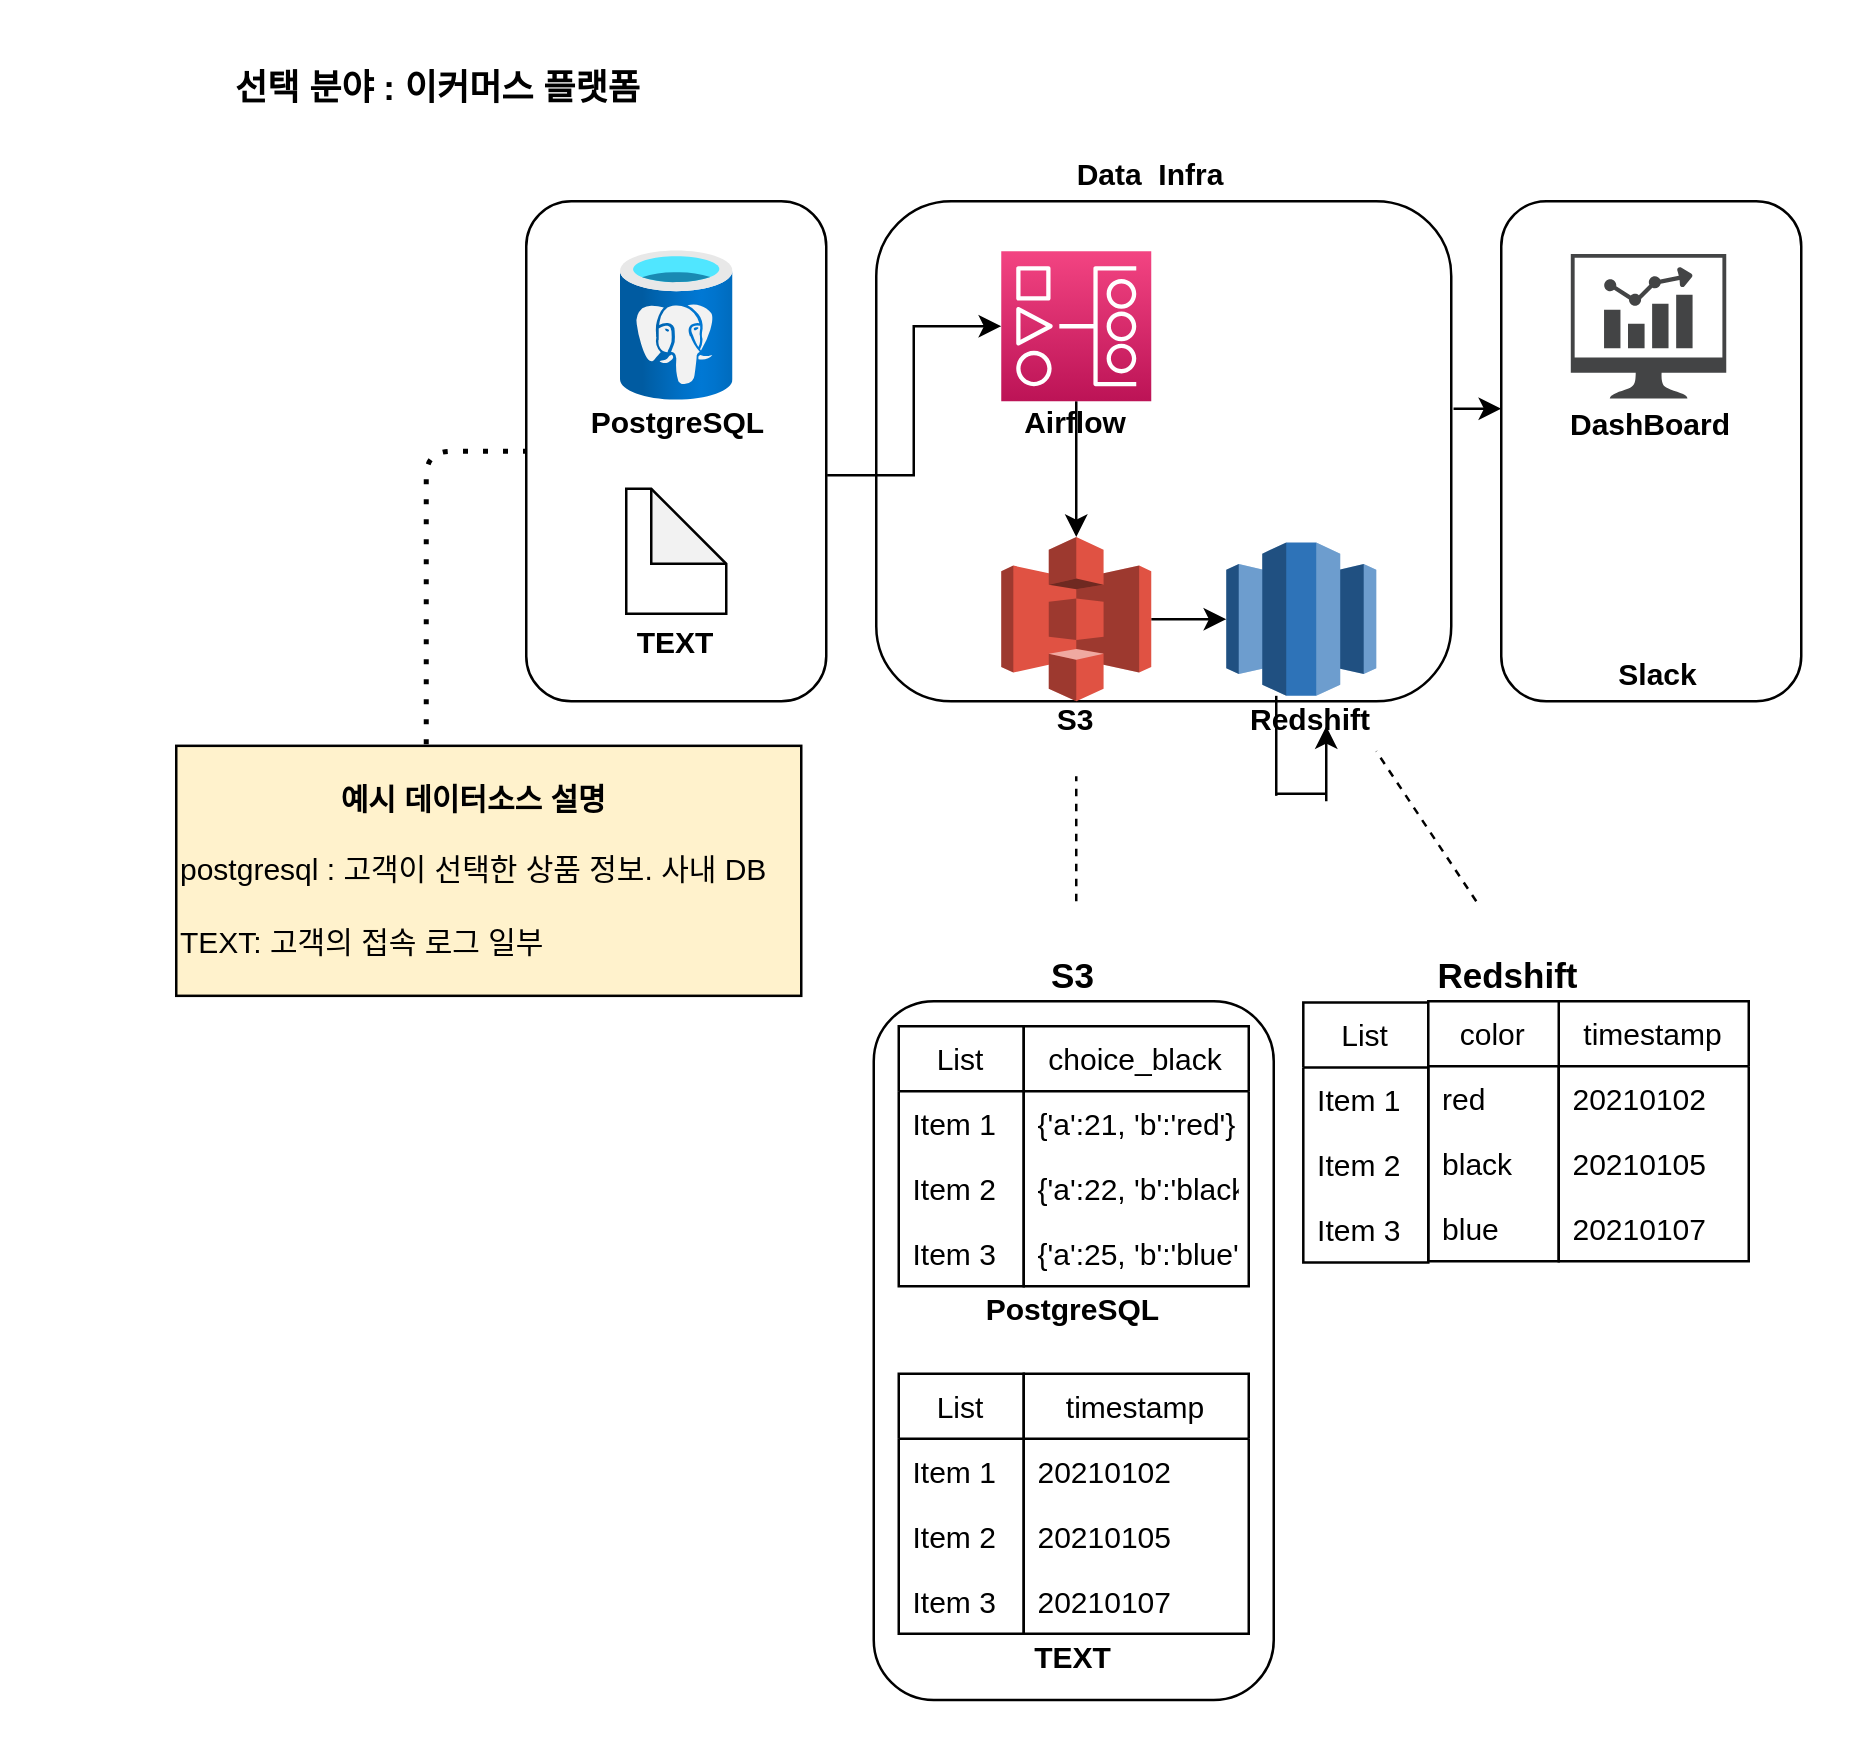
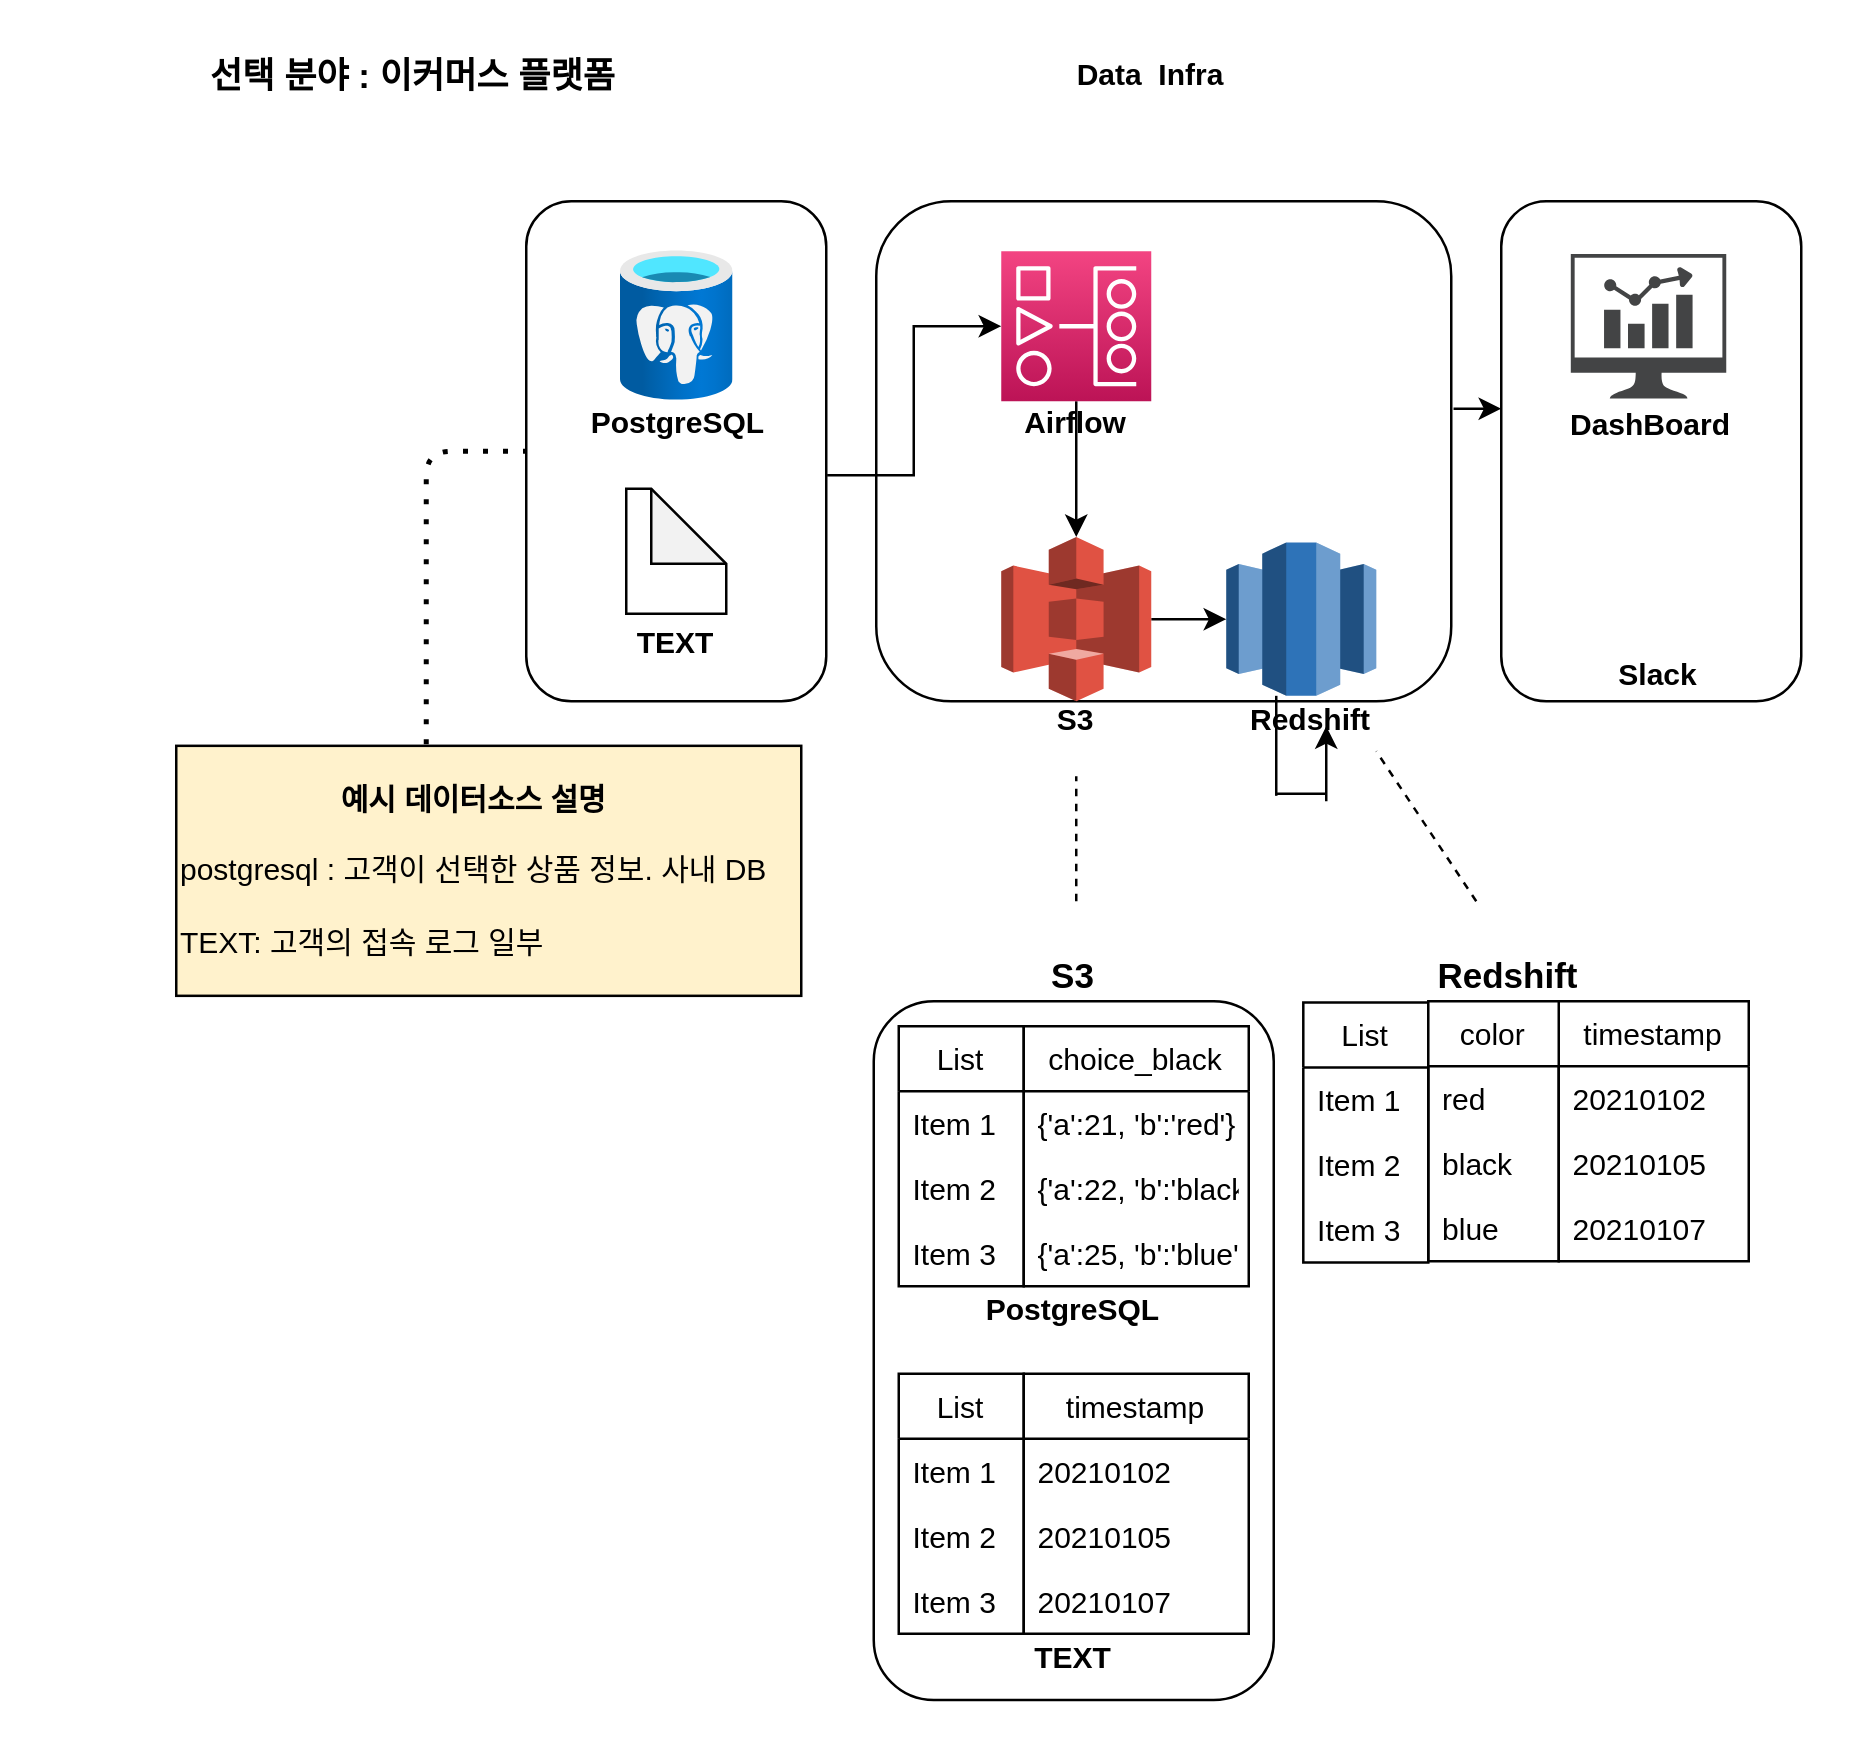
node "선택 분야 : 이커머스 플랫폼": moved (439, 89) -> (414, 76)
node "Data Infra": moved (1151, 176) -> (1151, 76)
